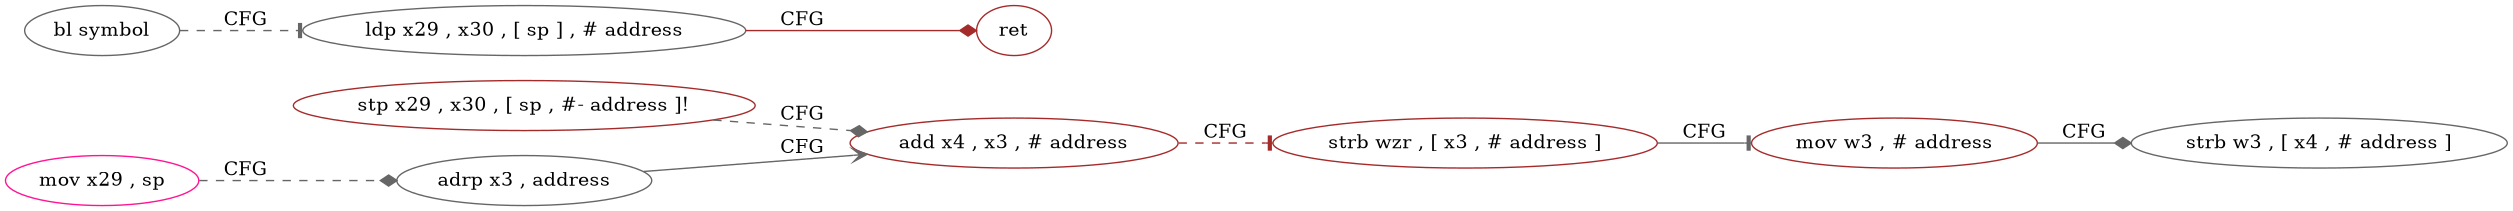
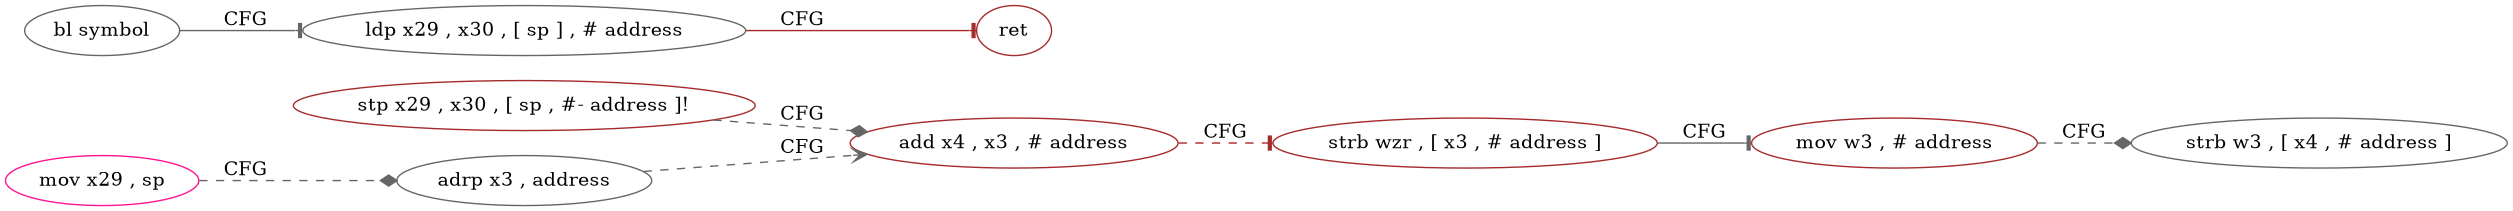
edge "bl symbol" -> "ldp x29 , x30 , [ sp ] , # address": style dashed -> solid
edge "ldp x29 , x30 , [ sp ] , # address" -> "ret": arrowhead diamond -> tee
edge "mov w3 , # address" -> "strb w3 , [ x4 , # address ]": style solid -> dashed
edge "adrp x3 , address" -> "add x4 , x3 , # address": style solid -> dashed
